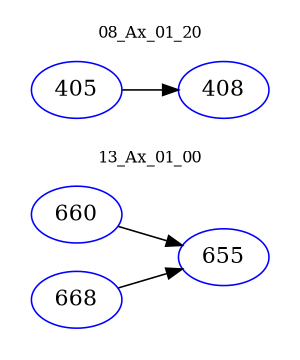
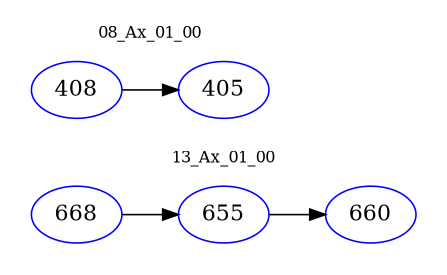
cluster "08_Ax_01_20": label "08_Ax_01_20" -> "08_Ax_01_00"
edge "405" -> "408": reversed
edge "660" -> "655": reversed
